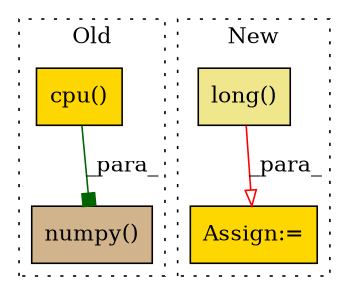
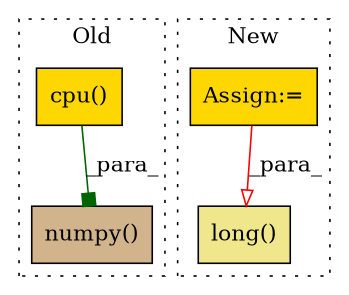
edge "long()" -> "Assign:=": reversed
